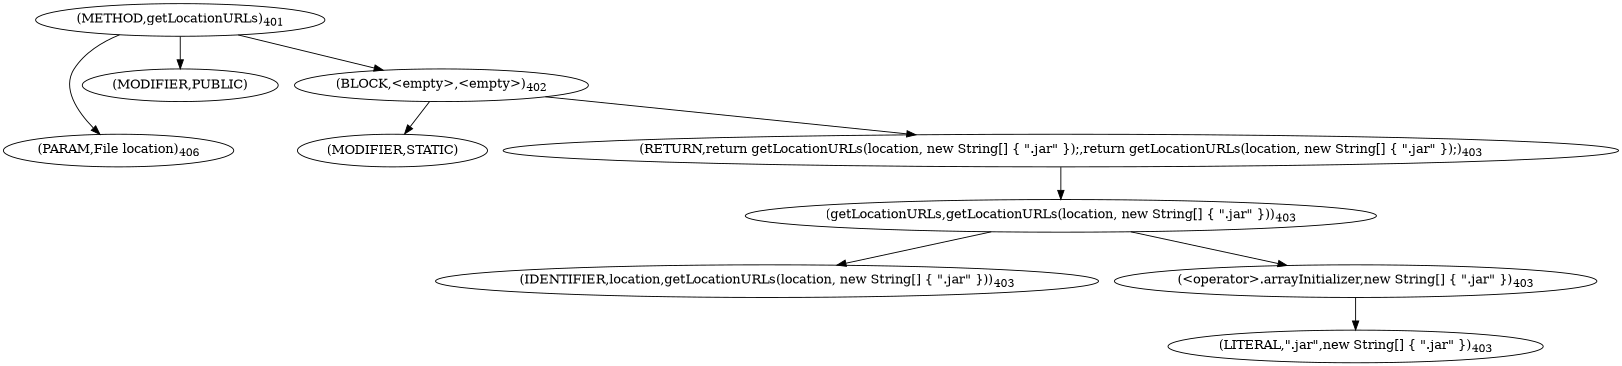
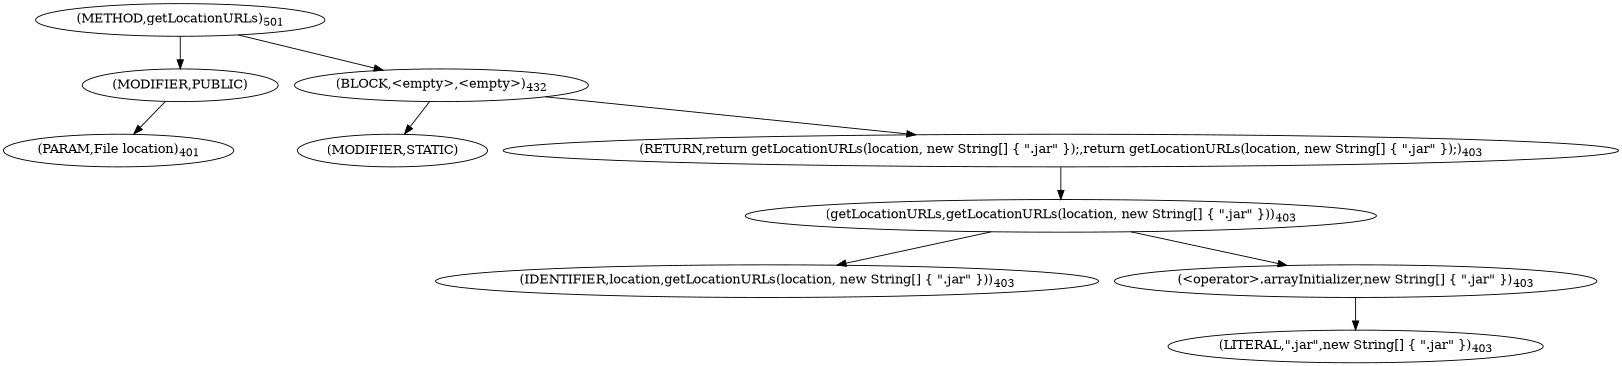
node "(METHOD,getLocationURLs)": text "401" -> "501"
edge "(METHOD,getLocationURLs)" -> "(PARAM,File location)": now "(MODIFIER,PUBLIC)" -> "(PARAM,File location)"
node "(BLOCK,<empty>,<empty>)": text "402" -> "432"
node "(PARAM,File location)": text "406" -> "401"
